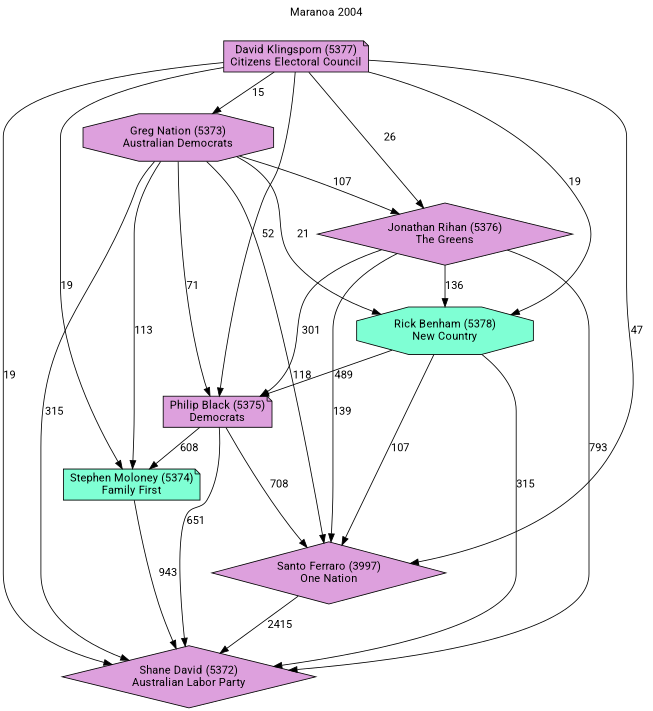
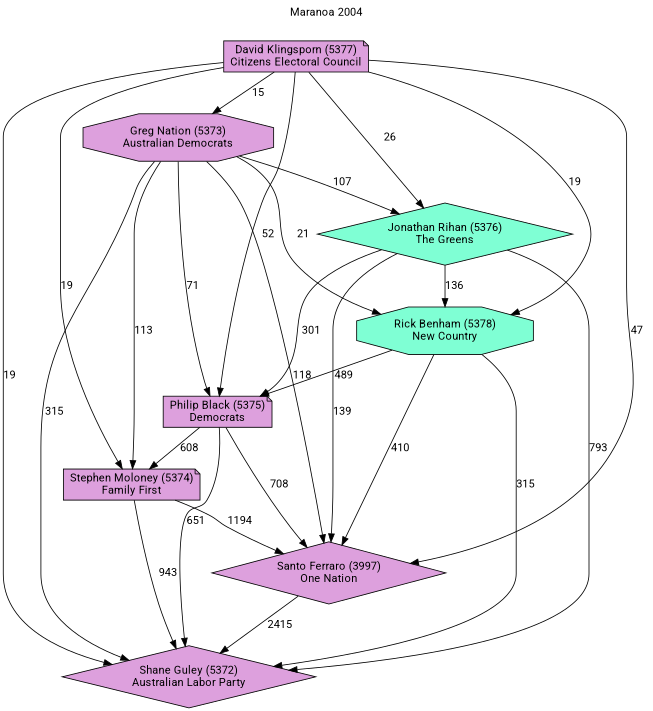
node "Jonathan Rihan (5376) The Greens": fillcolor plum -> aquamarine
edge "Rick Benham (5378) New Country" -> "Santo Ferraro (3997) One Nation": label "107" -> "410"
node "Stephen Moloney (5374) Family First": fillcolor aquamarine -> plum
edge "Stephen Moloney (5374) Family First" -> "Santo Ferraro (3997) One Nation": added, label "1194"
node "Shane David (5372) Australian Labor Party": label "Shane David (5372) Australian Labor Party" -> "Shane Guley (5372) Australian Labor Party"
